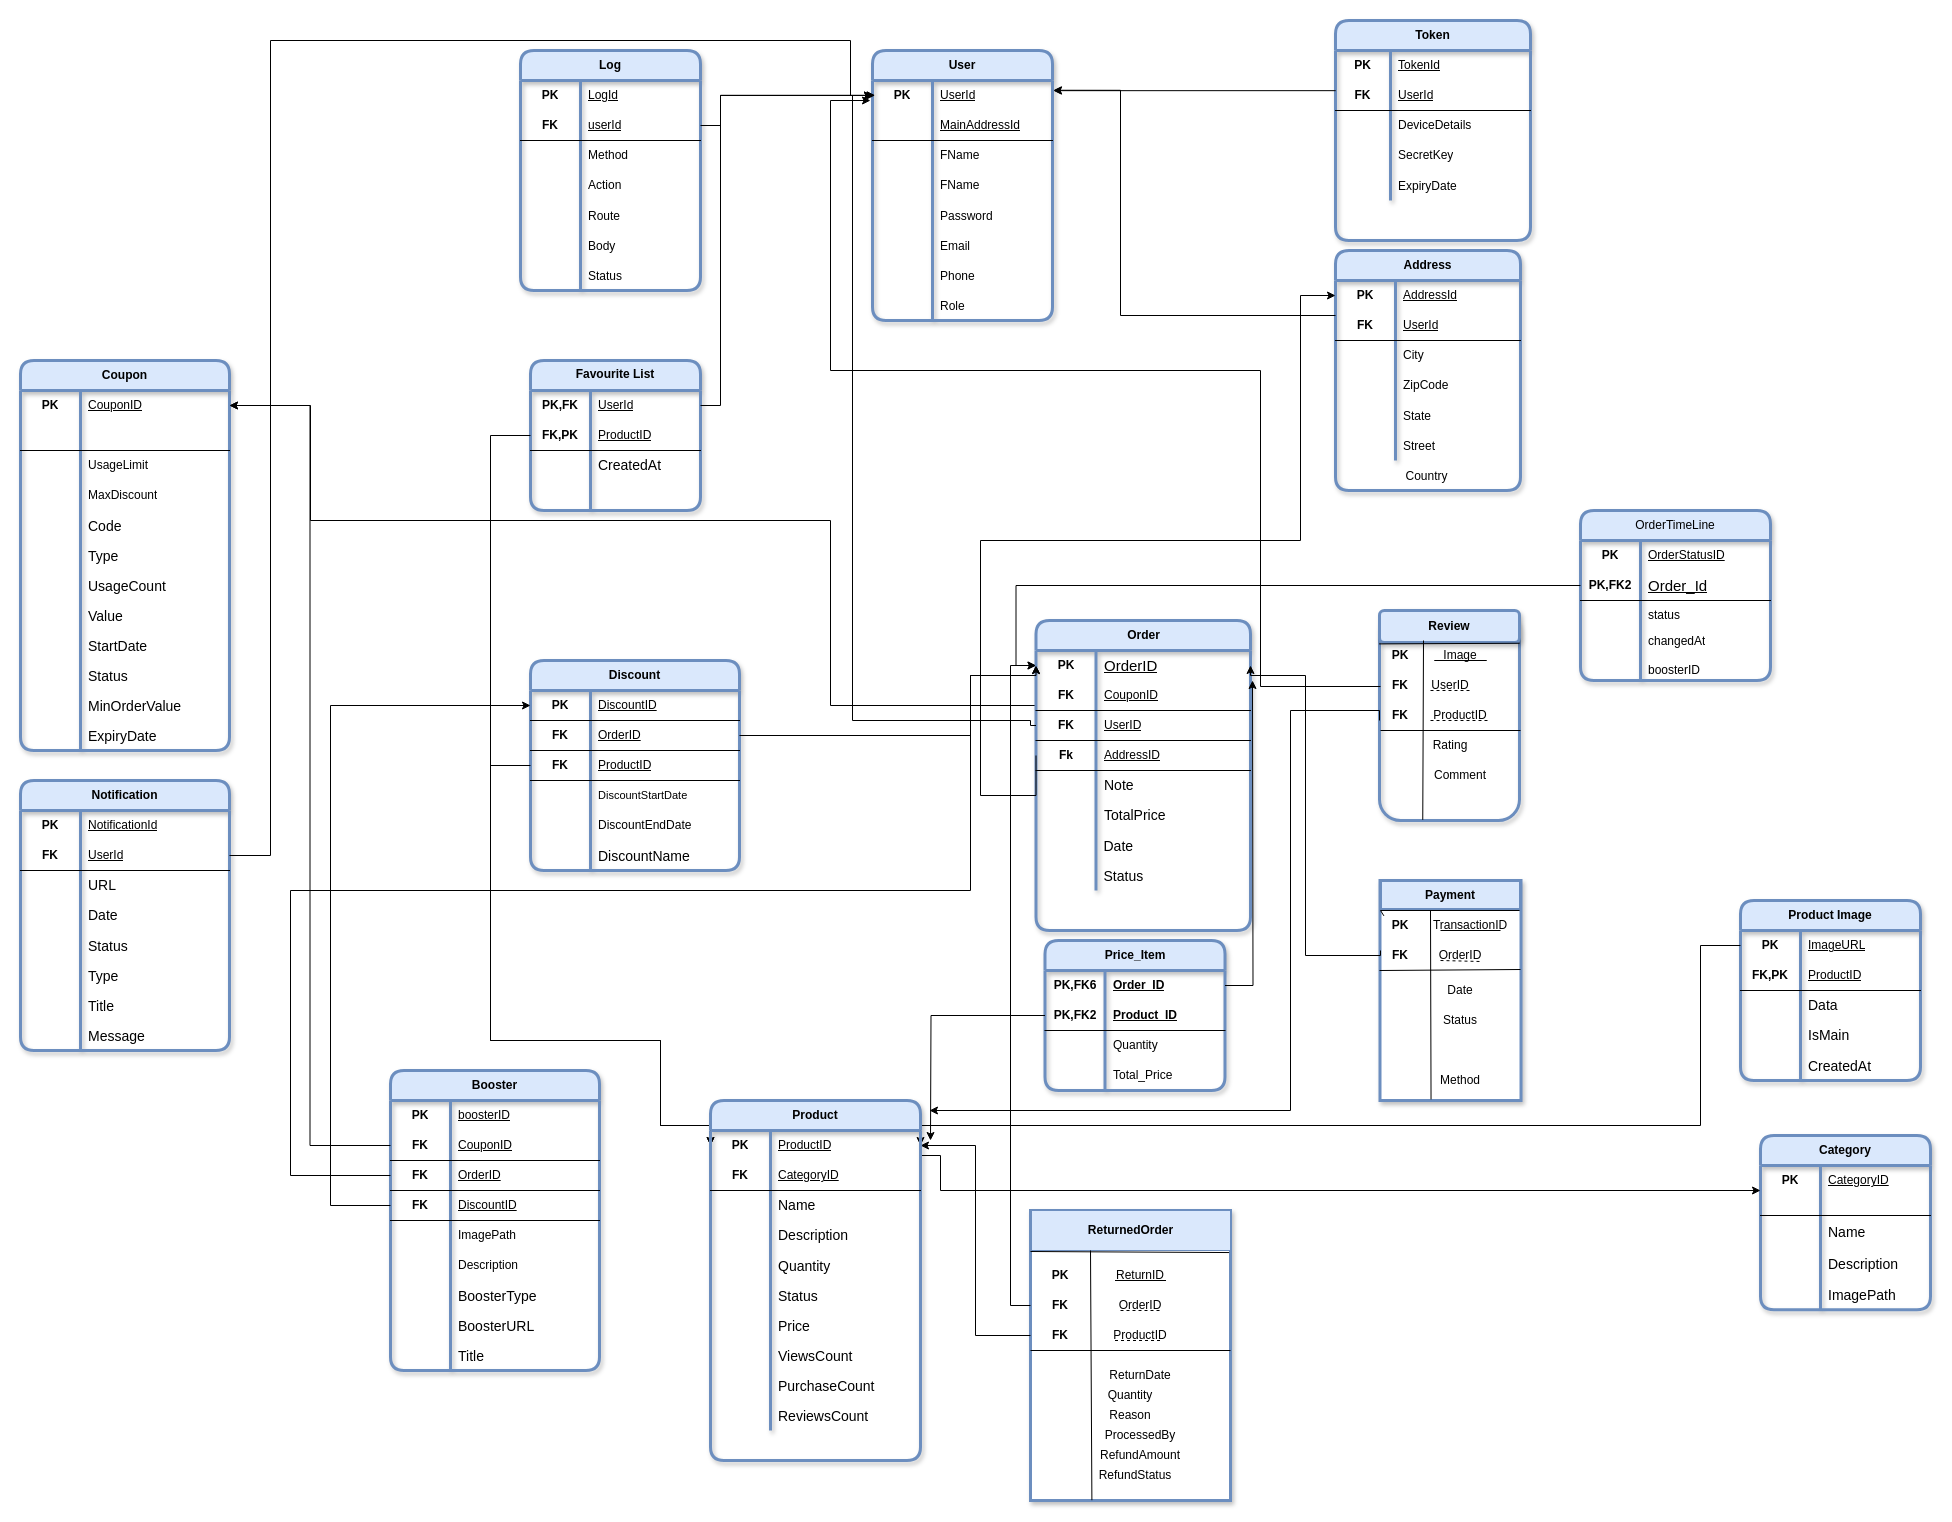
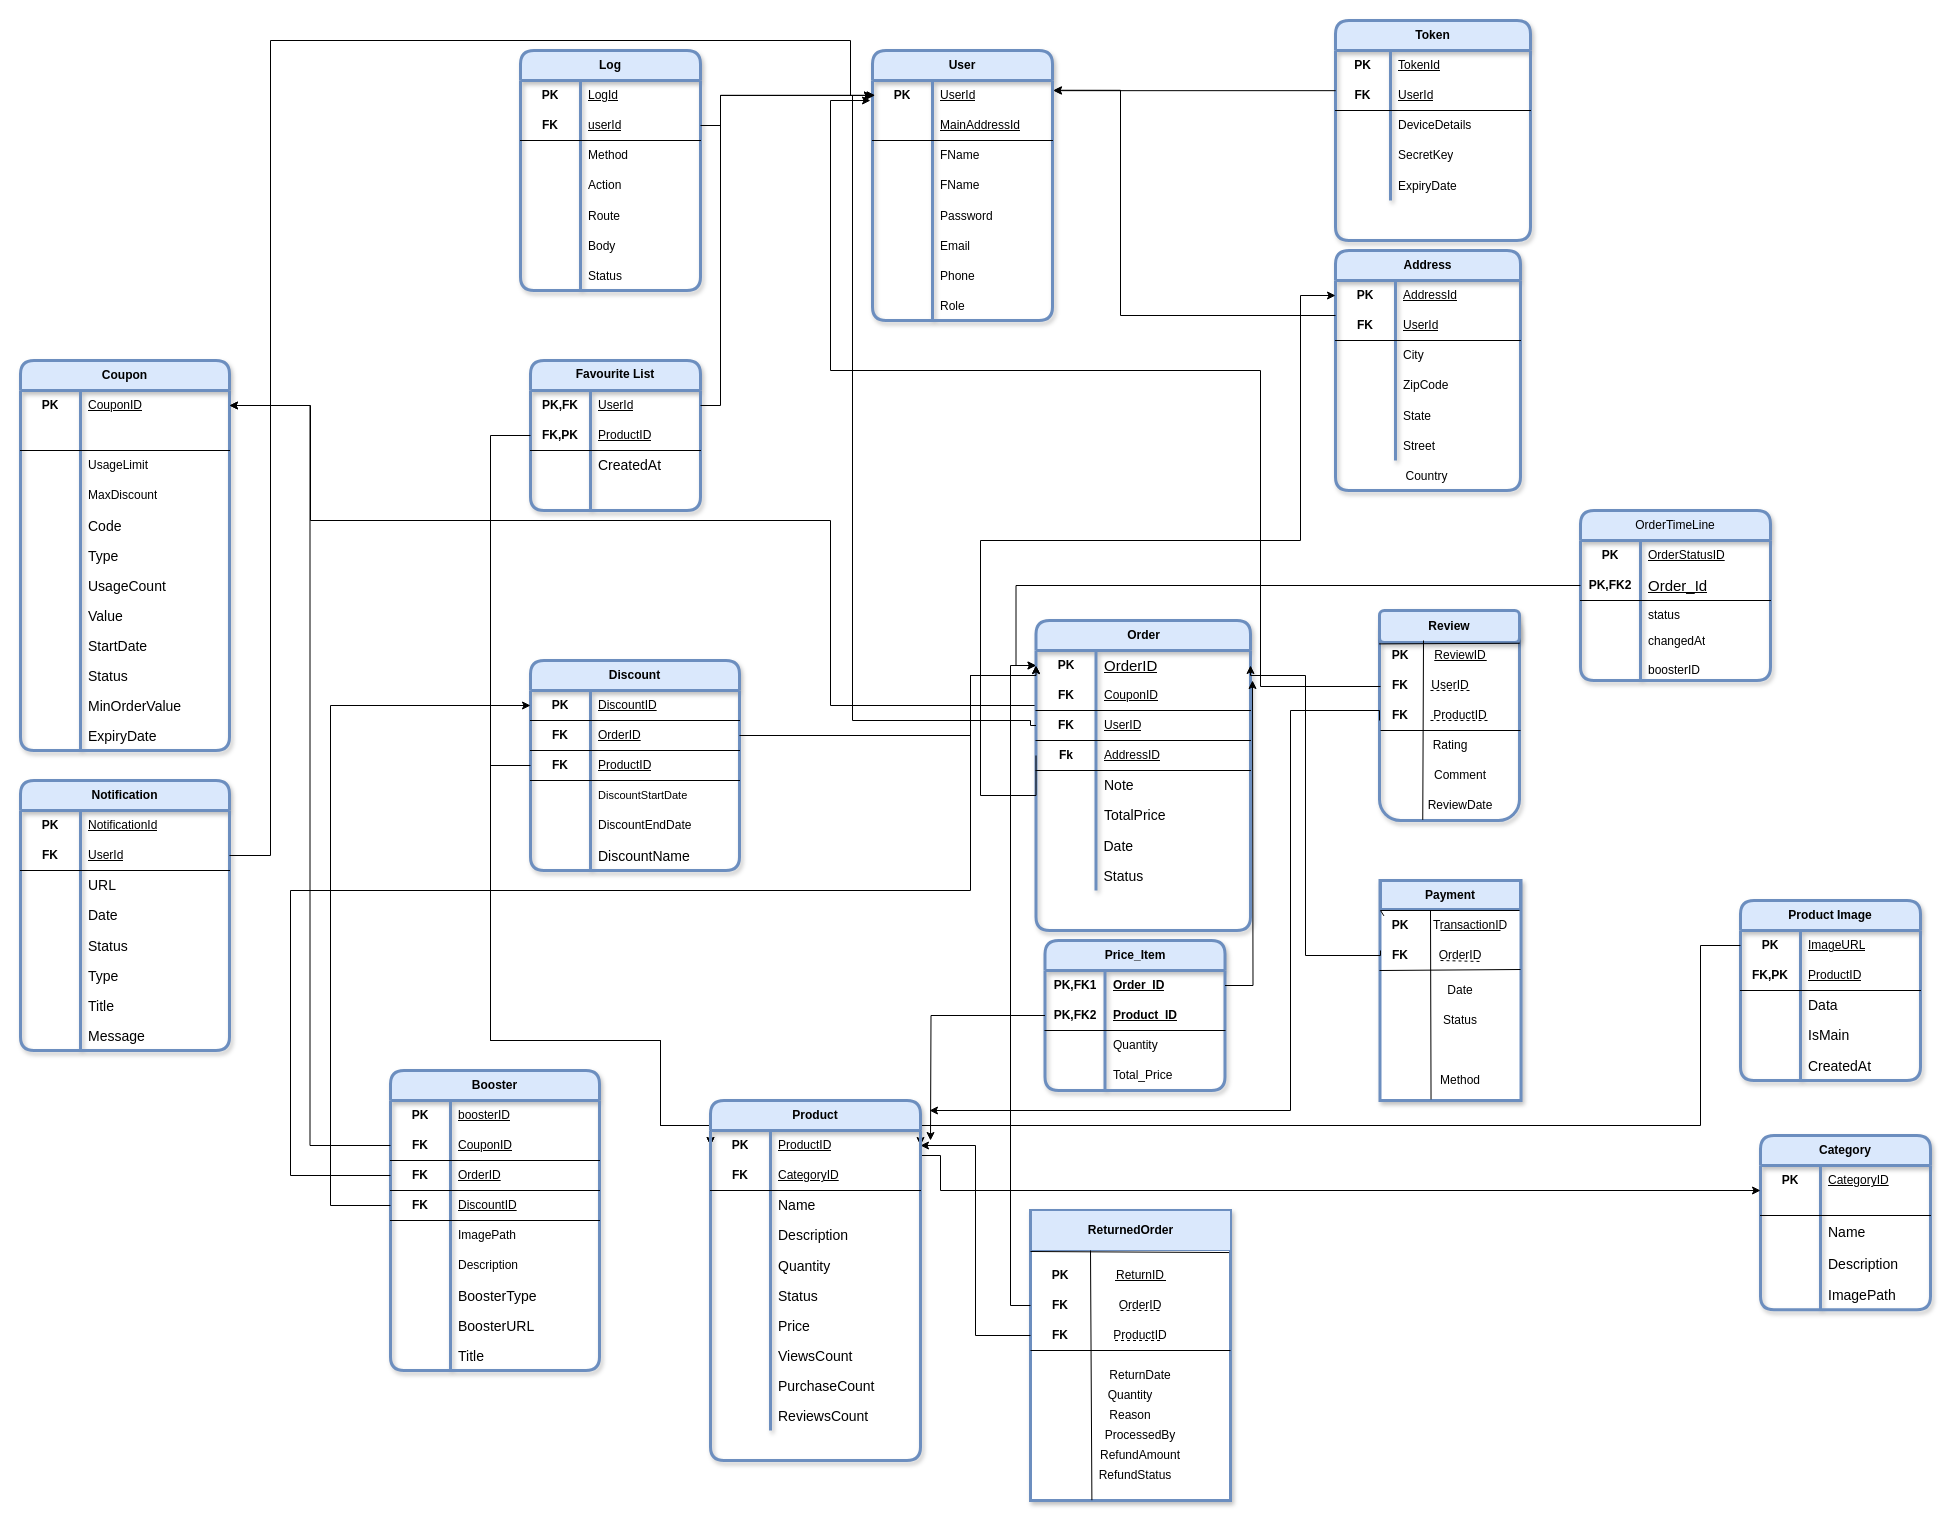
node "Image": label "Image" -> "ReviewID"
node "ReviewDate": added
node "PK,FK6": label "PK,FK6" -> "PK,FK1"
